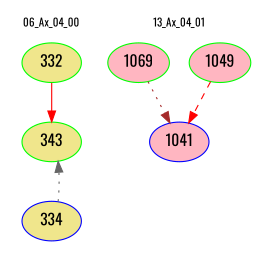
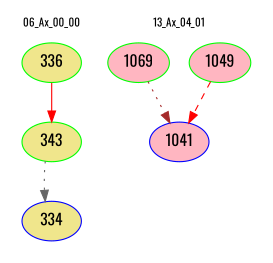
cluster "06_Ax_04_00": label "06_Ax_04_00" -> "06_Ax_00_00"
node "332": label "332" -> "336"
edge "334" -> "343": reversed
